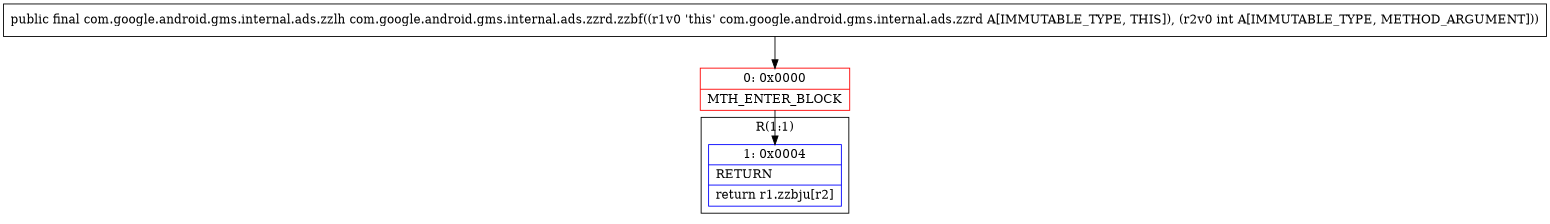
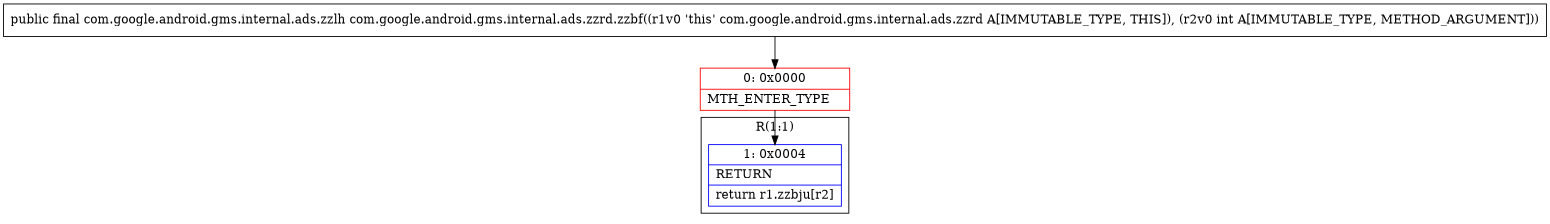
node "0: 0x0000": text "MTH_ENTER_BLOCK" -> "MTH_ENTER_TYPE"
